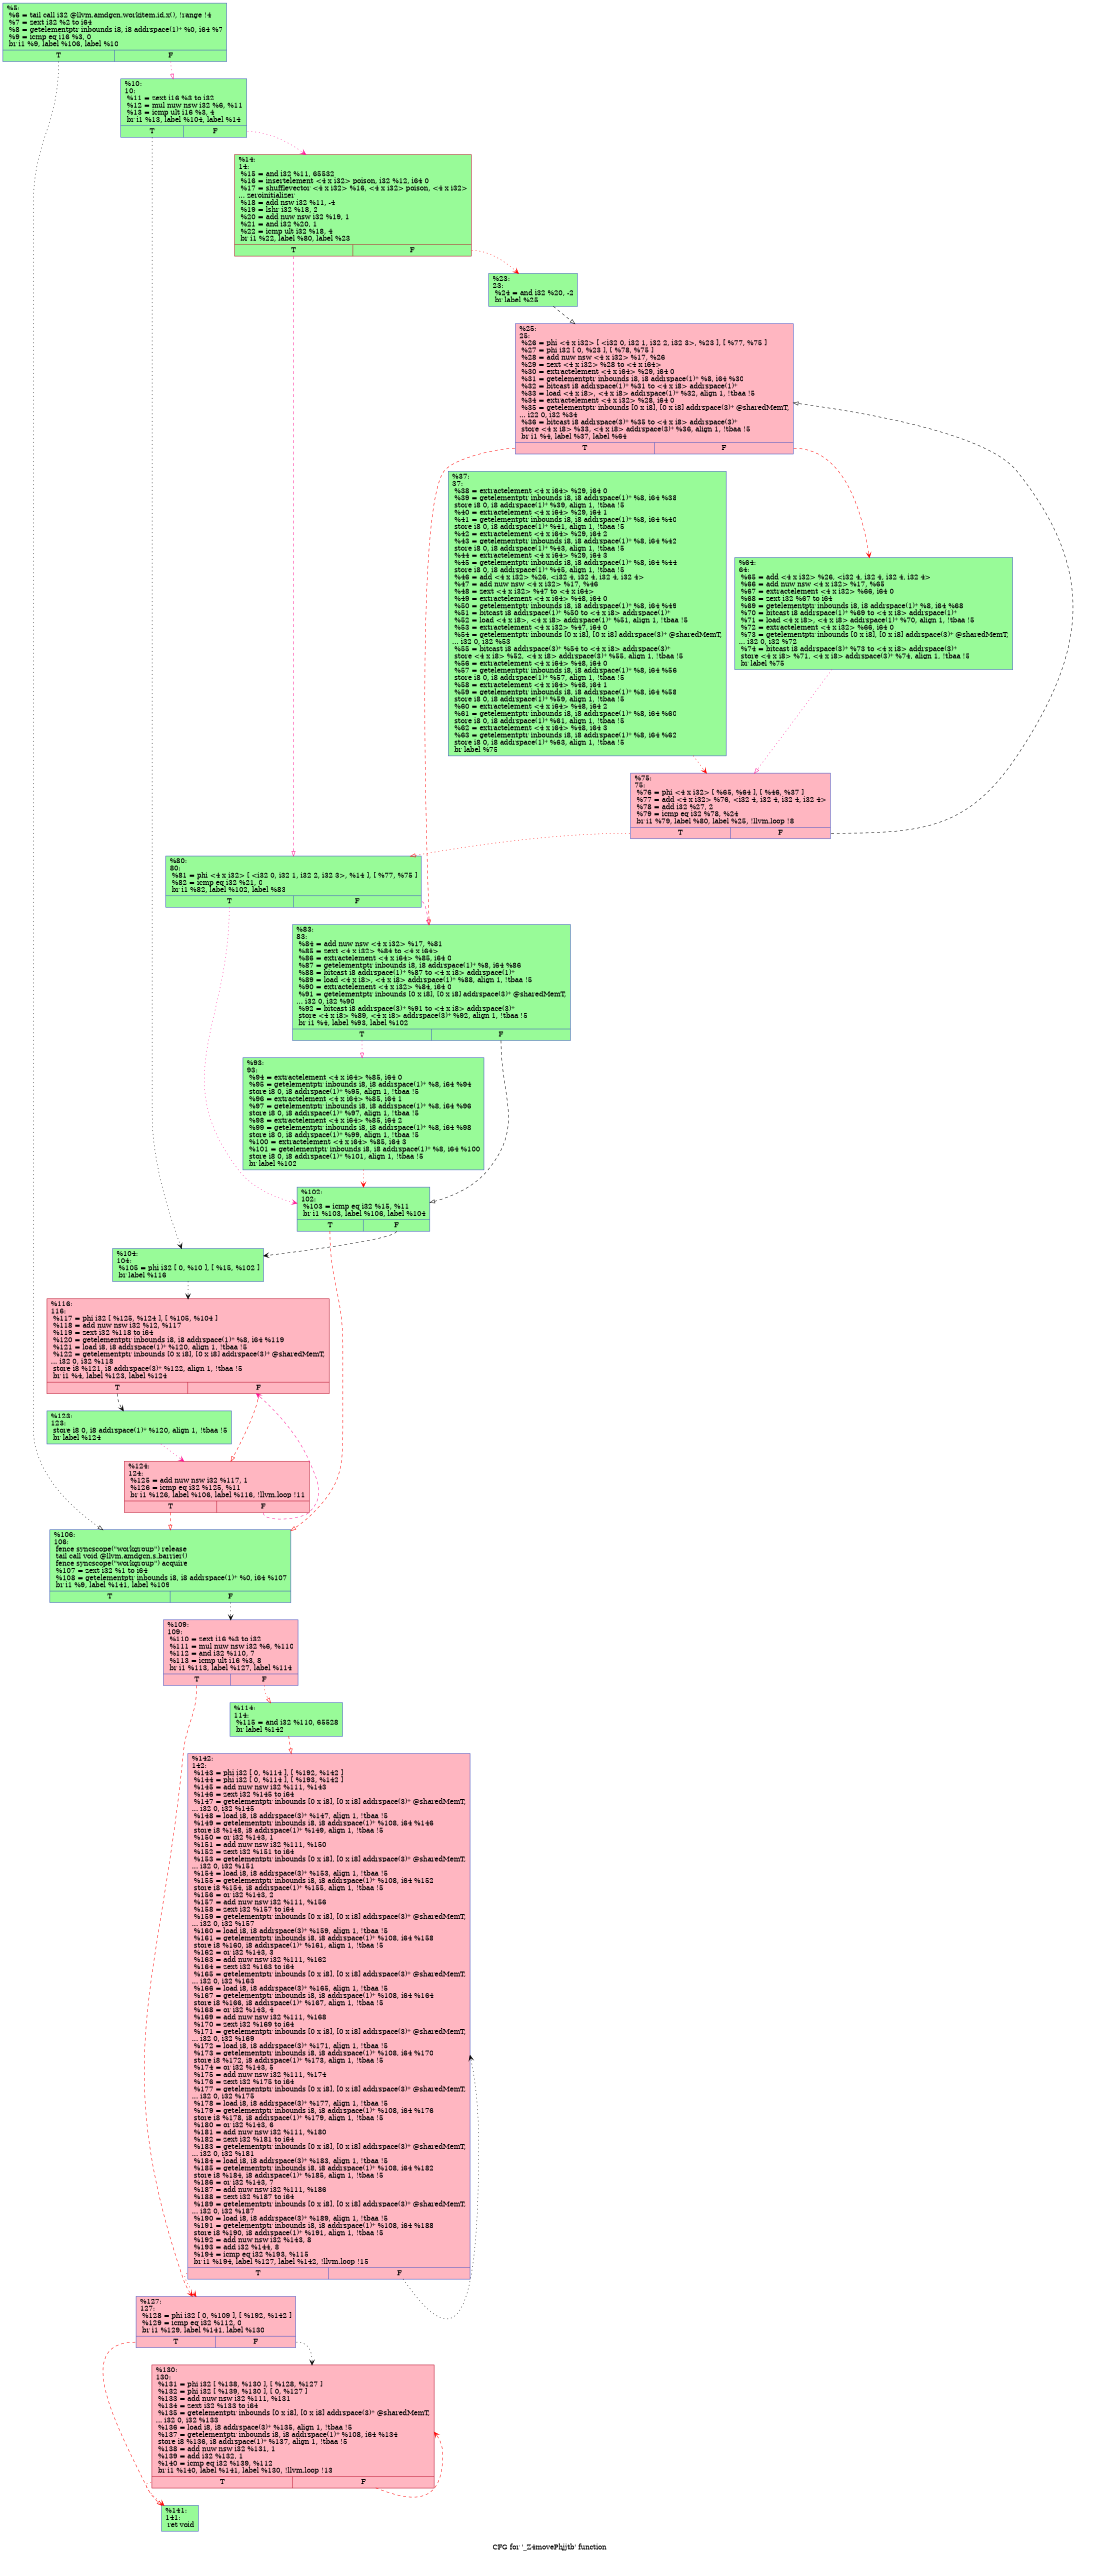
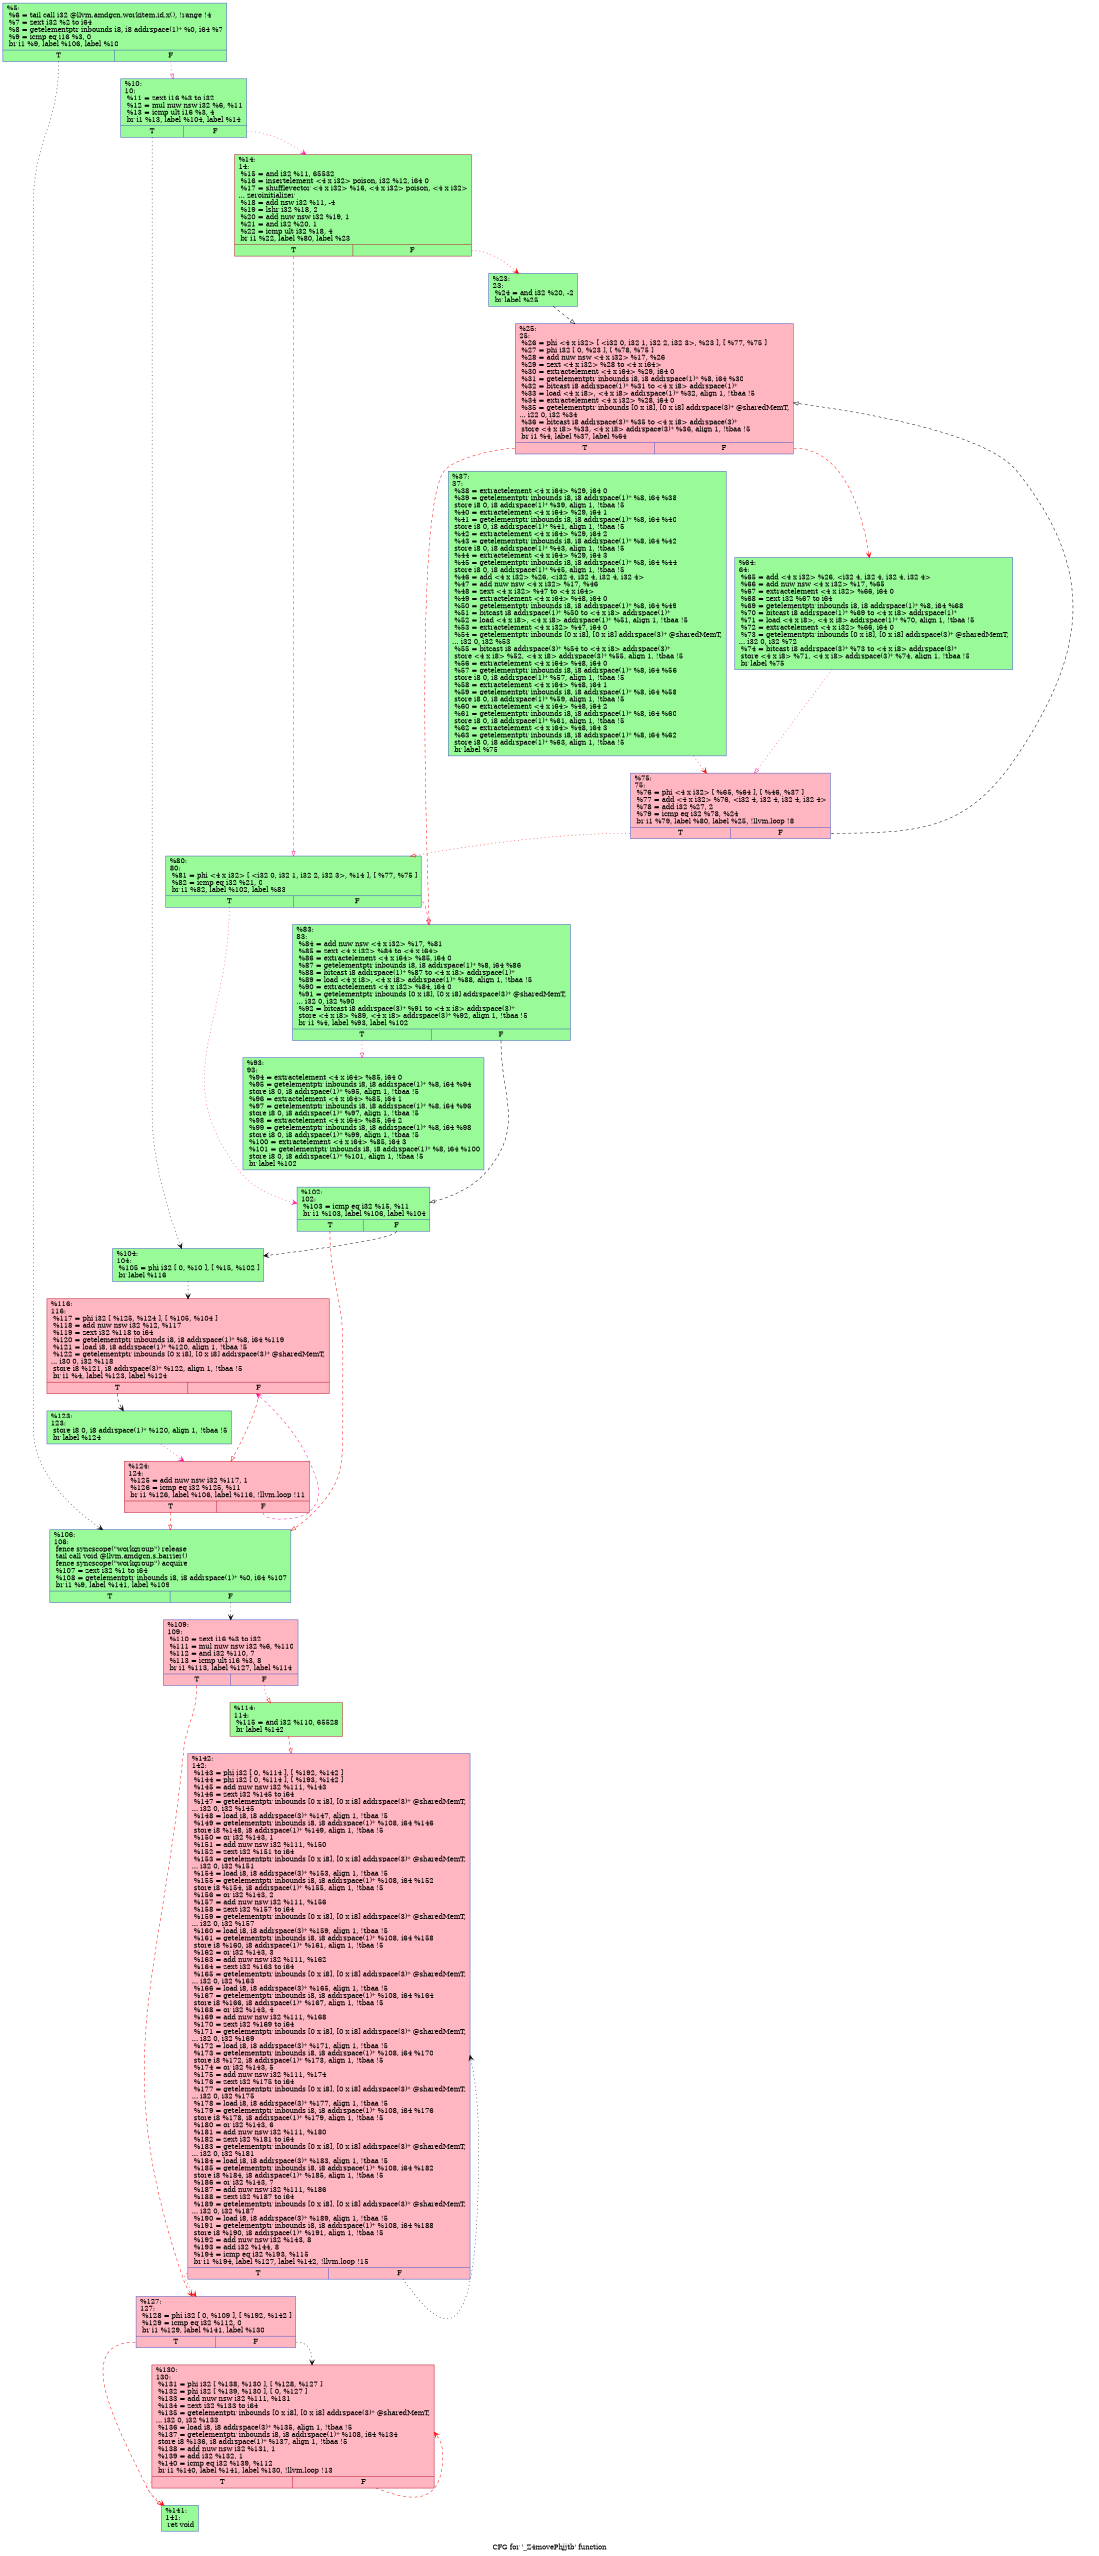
edge "%5:" -> "%106:": arrowhead onormal -> vee
edge "%93:" -> "%102:": removed
node "%116:": text "... i32 0, i32 %118" -> "... i30 0, i32 %118"
node "%114:": color #3d50c3ff -> #b70d28ff
